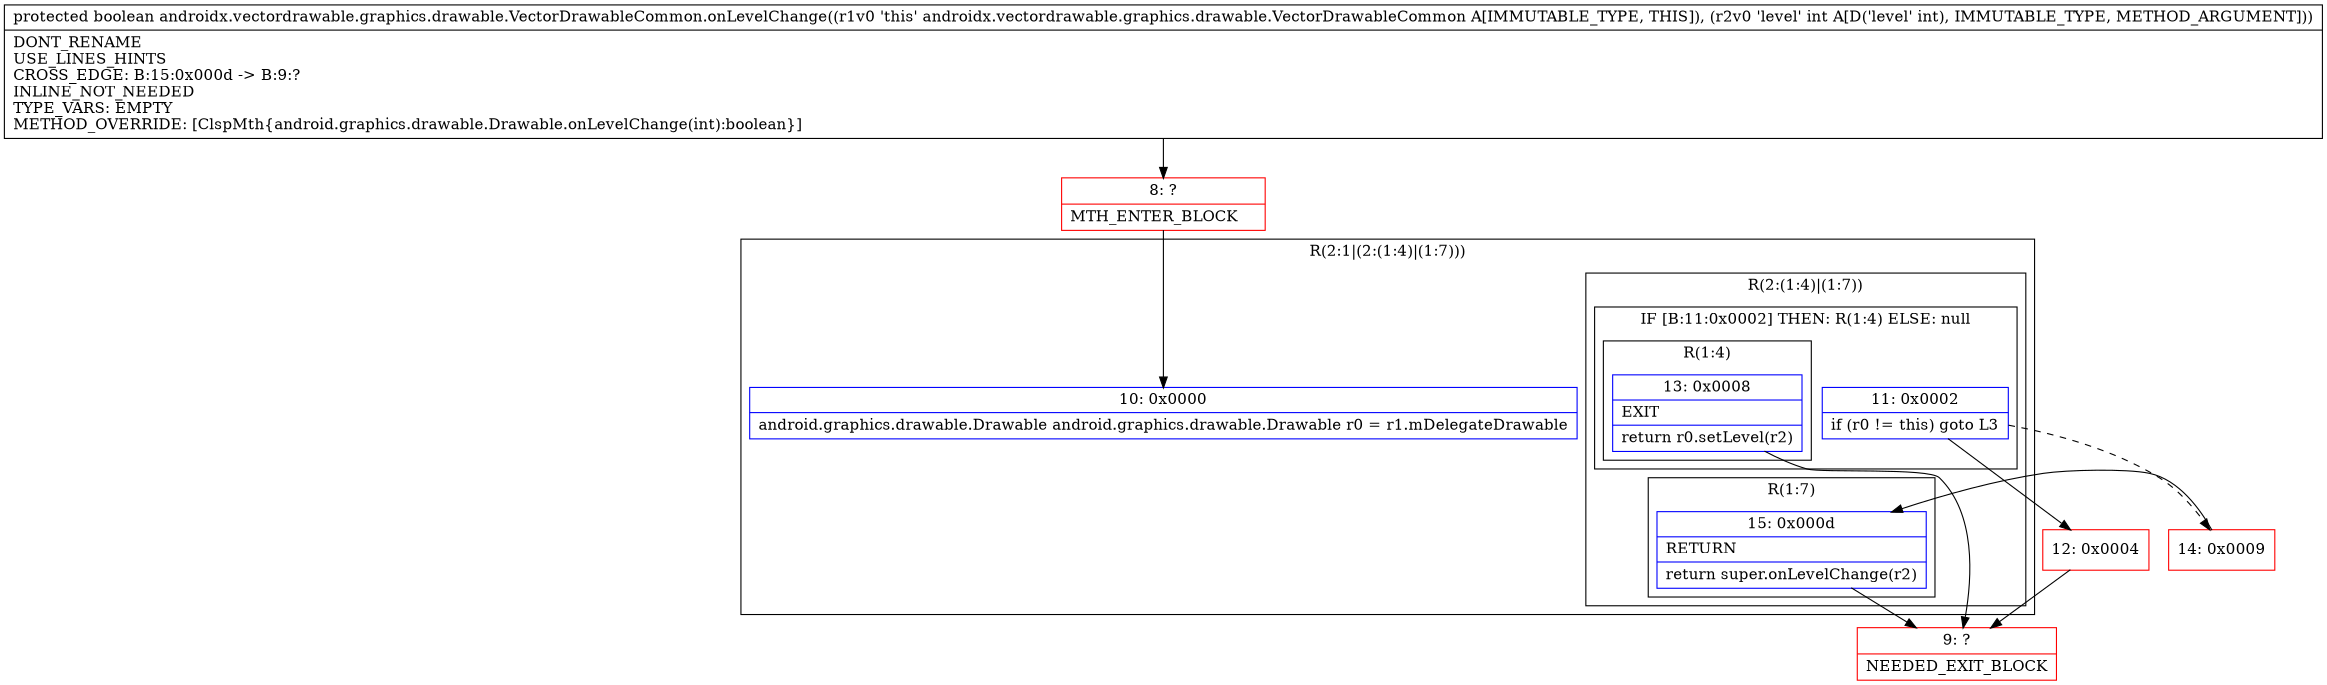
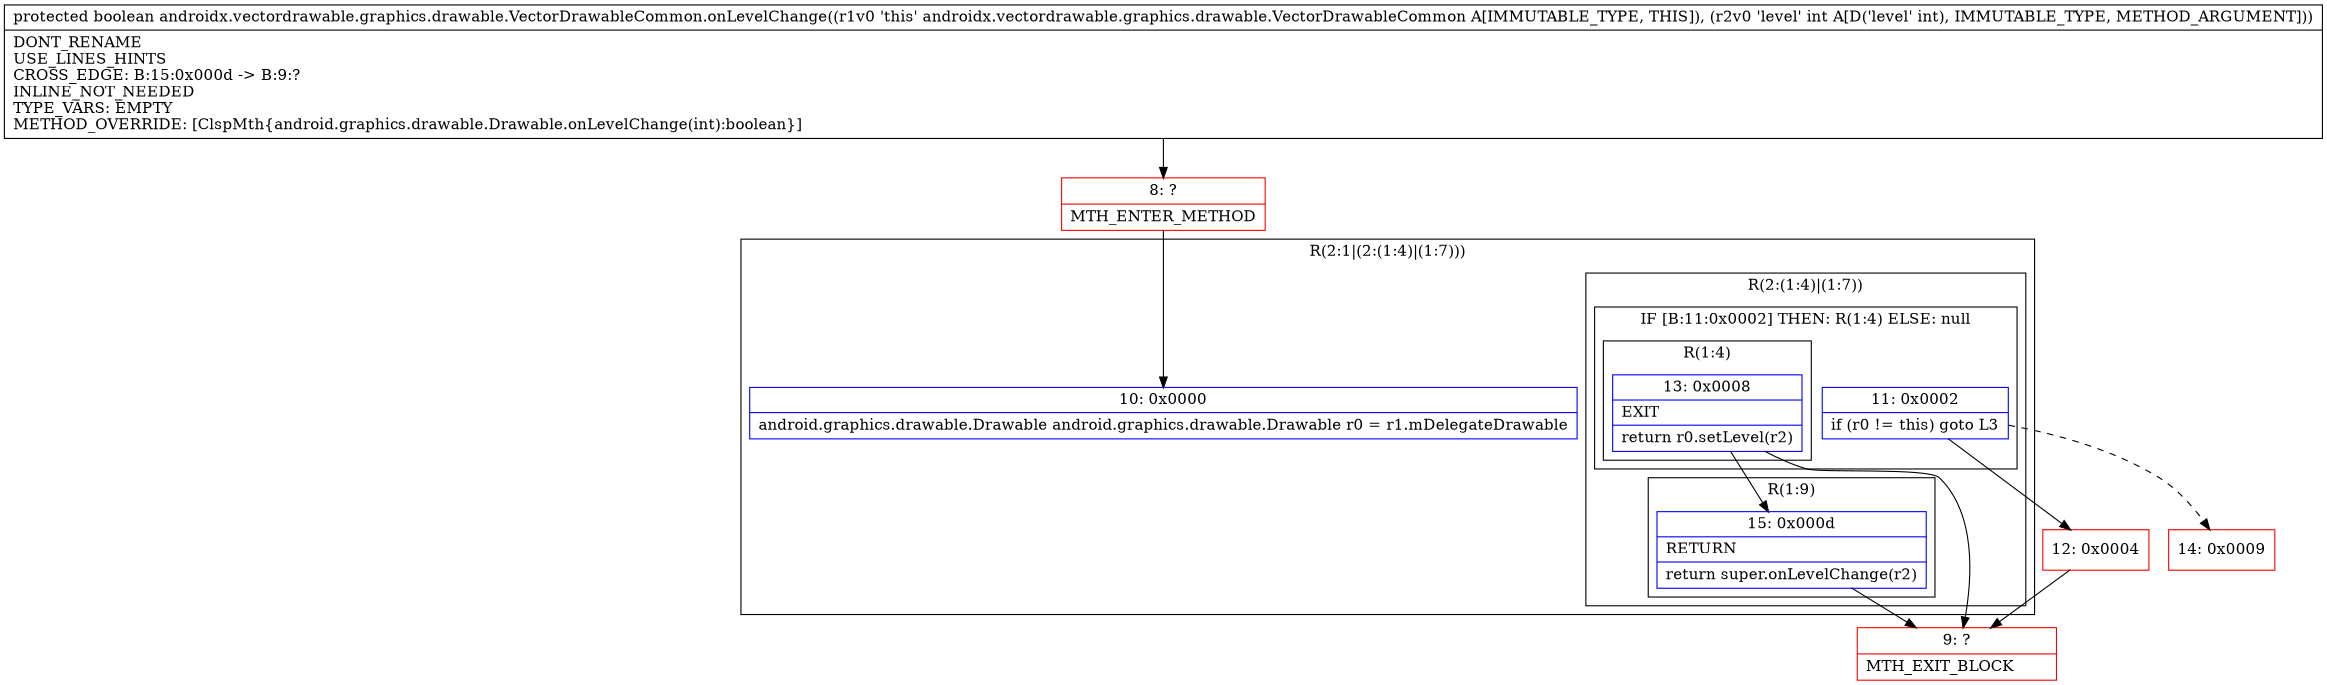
node "8: ?": text "MTH_ENTER_BLOCK" -> "MTH_ENTER_METHOD"
edge "14: 0x0009" -> "15: 0x000d": now "13: 0x0008" -> "15: 0x000d"
cluster "R(1:7)": label "R(1:7)" -> "R(1:9)"
node "9: ?": text "NEEDED_EXIT_BLOCK" -> "MTH_EXIT_BLOCK"
